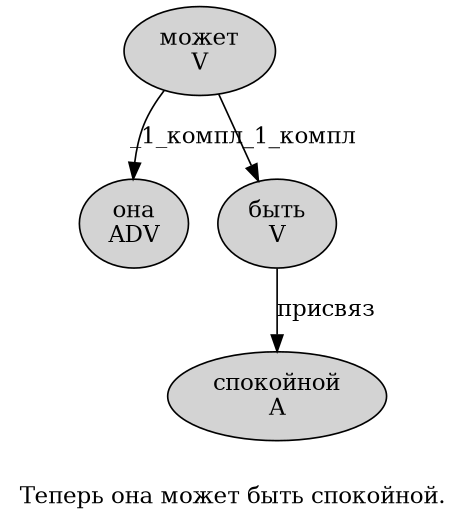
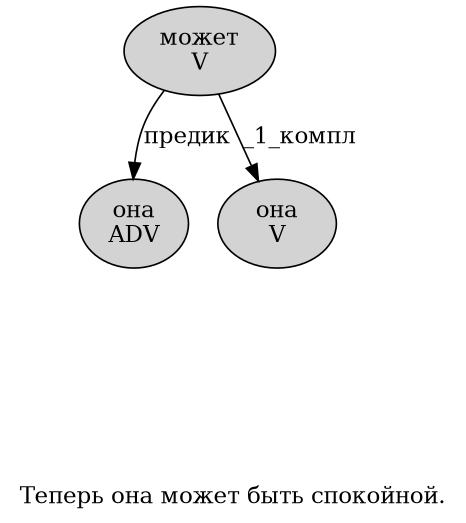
edge "может V" -> "она ADV": label "_1_компл" -> "предик"
node "быть V": label "быть V" -> "она V"
node "спокойной A": removed
